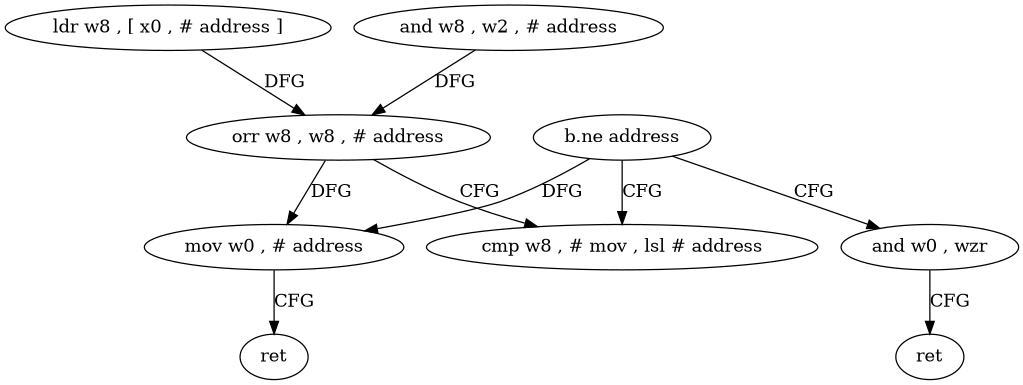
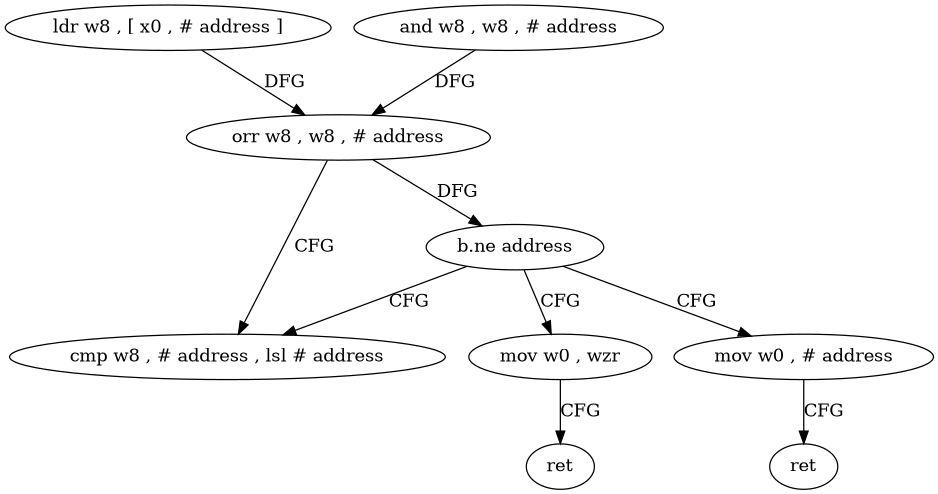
node "and w8 , w2 , # address": label "and w8 , w2 , # address" -> "and w8 , w8 , # address"
edge "orr w8 , w8 , # address" -> "mov w0 , # address": now "orr w8 , w8 , # address" -> "b.ne address"
edge "b.ne address" -> "mov w0 , # address": label "DFG" -> "CFG"
node "cmp w8 , # mov , lsl # address": label "cmp w8 , # mov , lsl # address" -> "cmp w8 , # address , lsl # address"
node "and w0 , wzr": label "and w0 , wzr" -> "mov w0 , wzr"
